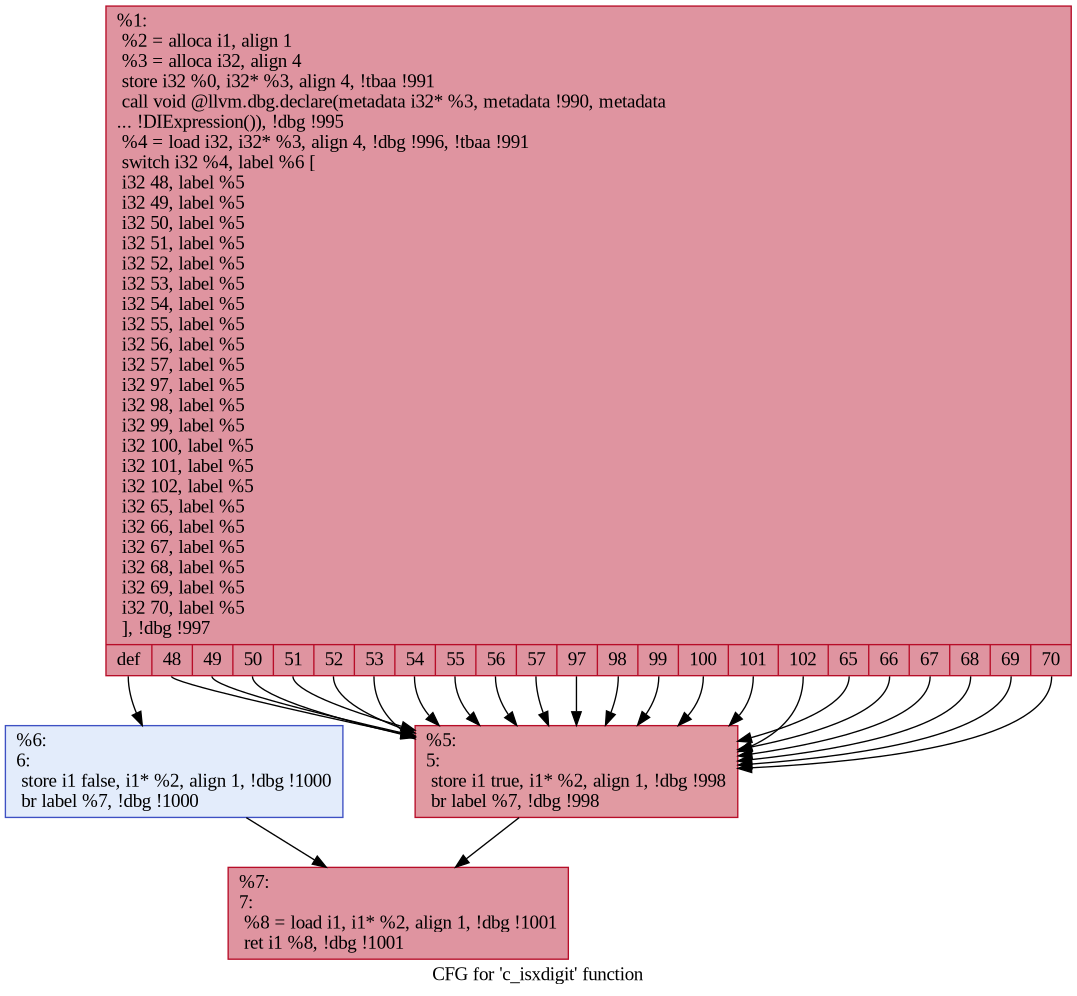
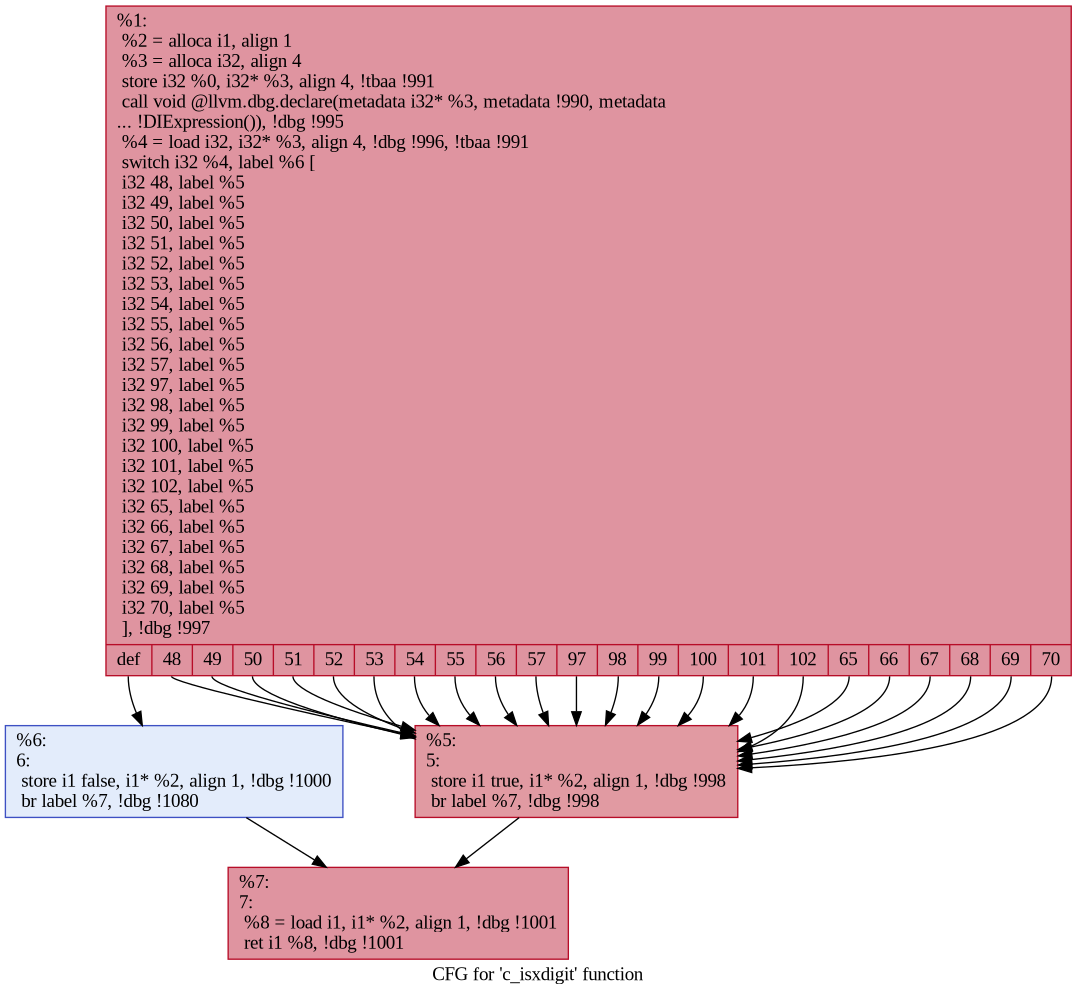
node "%6:": text "br label %7, !dbg !1000" -> "br label %7, !dbg !1080"
